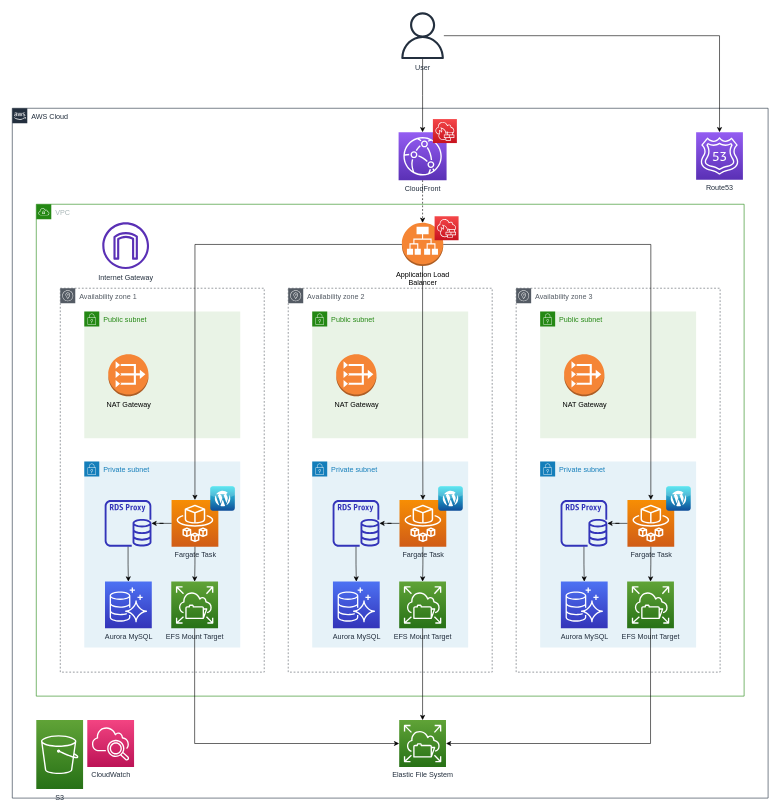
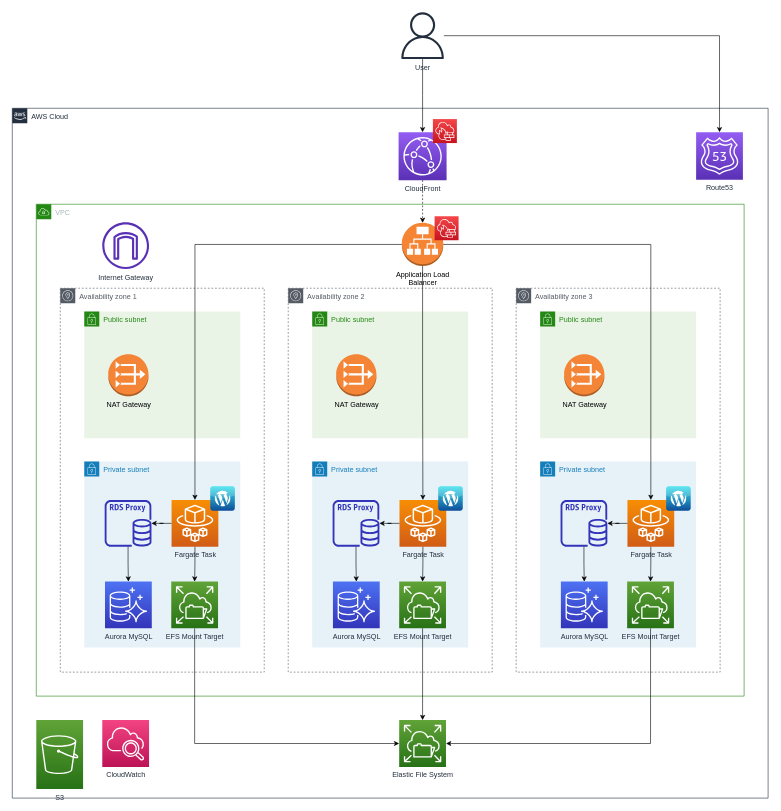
node "CloudWatch": moved (111, 744) -> (126, 744)
